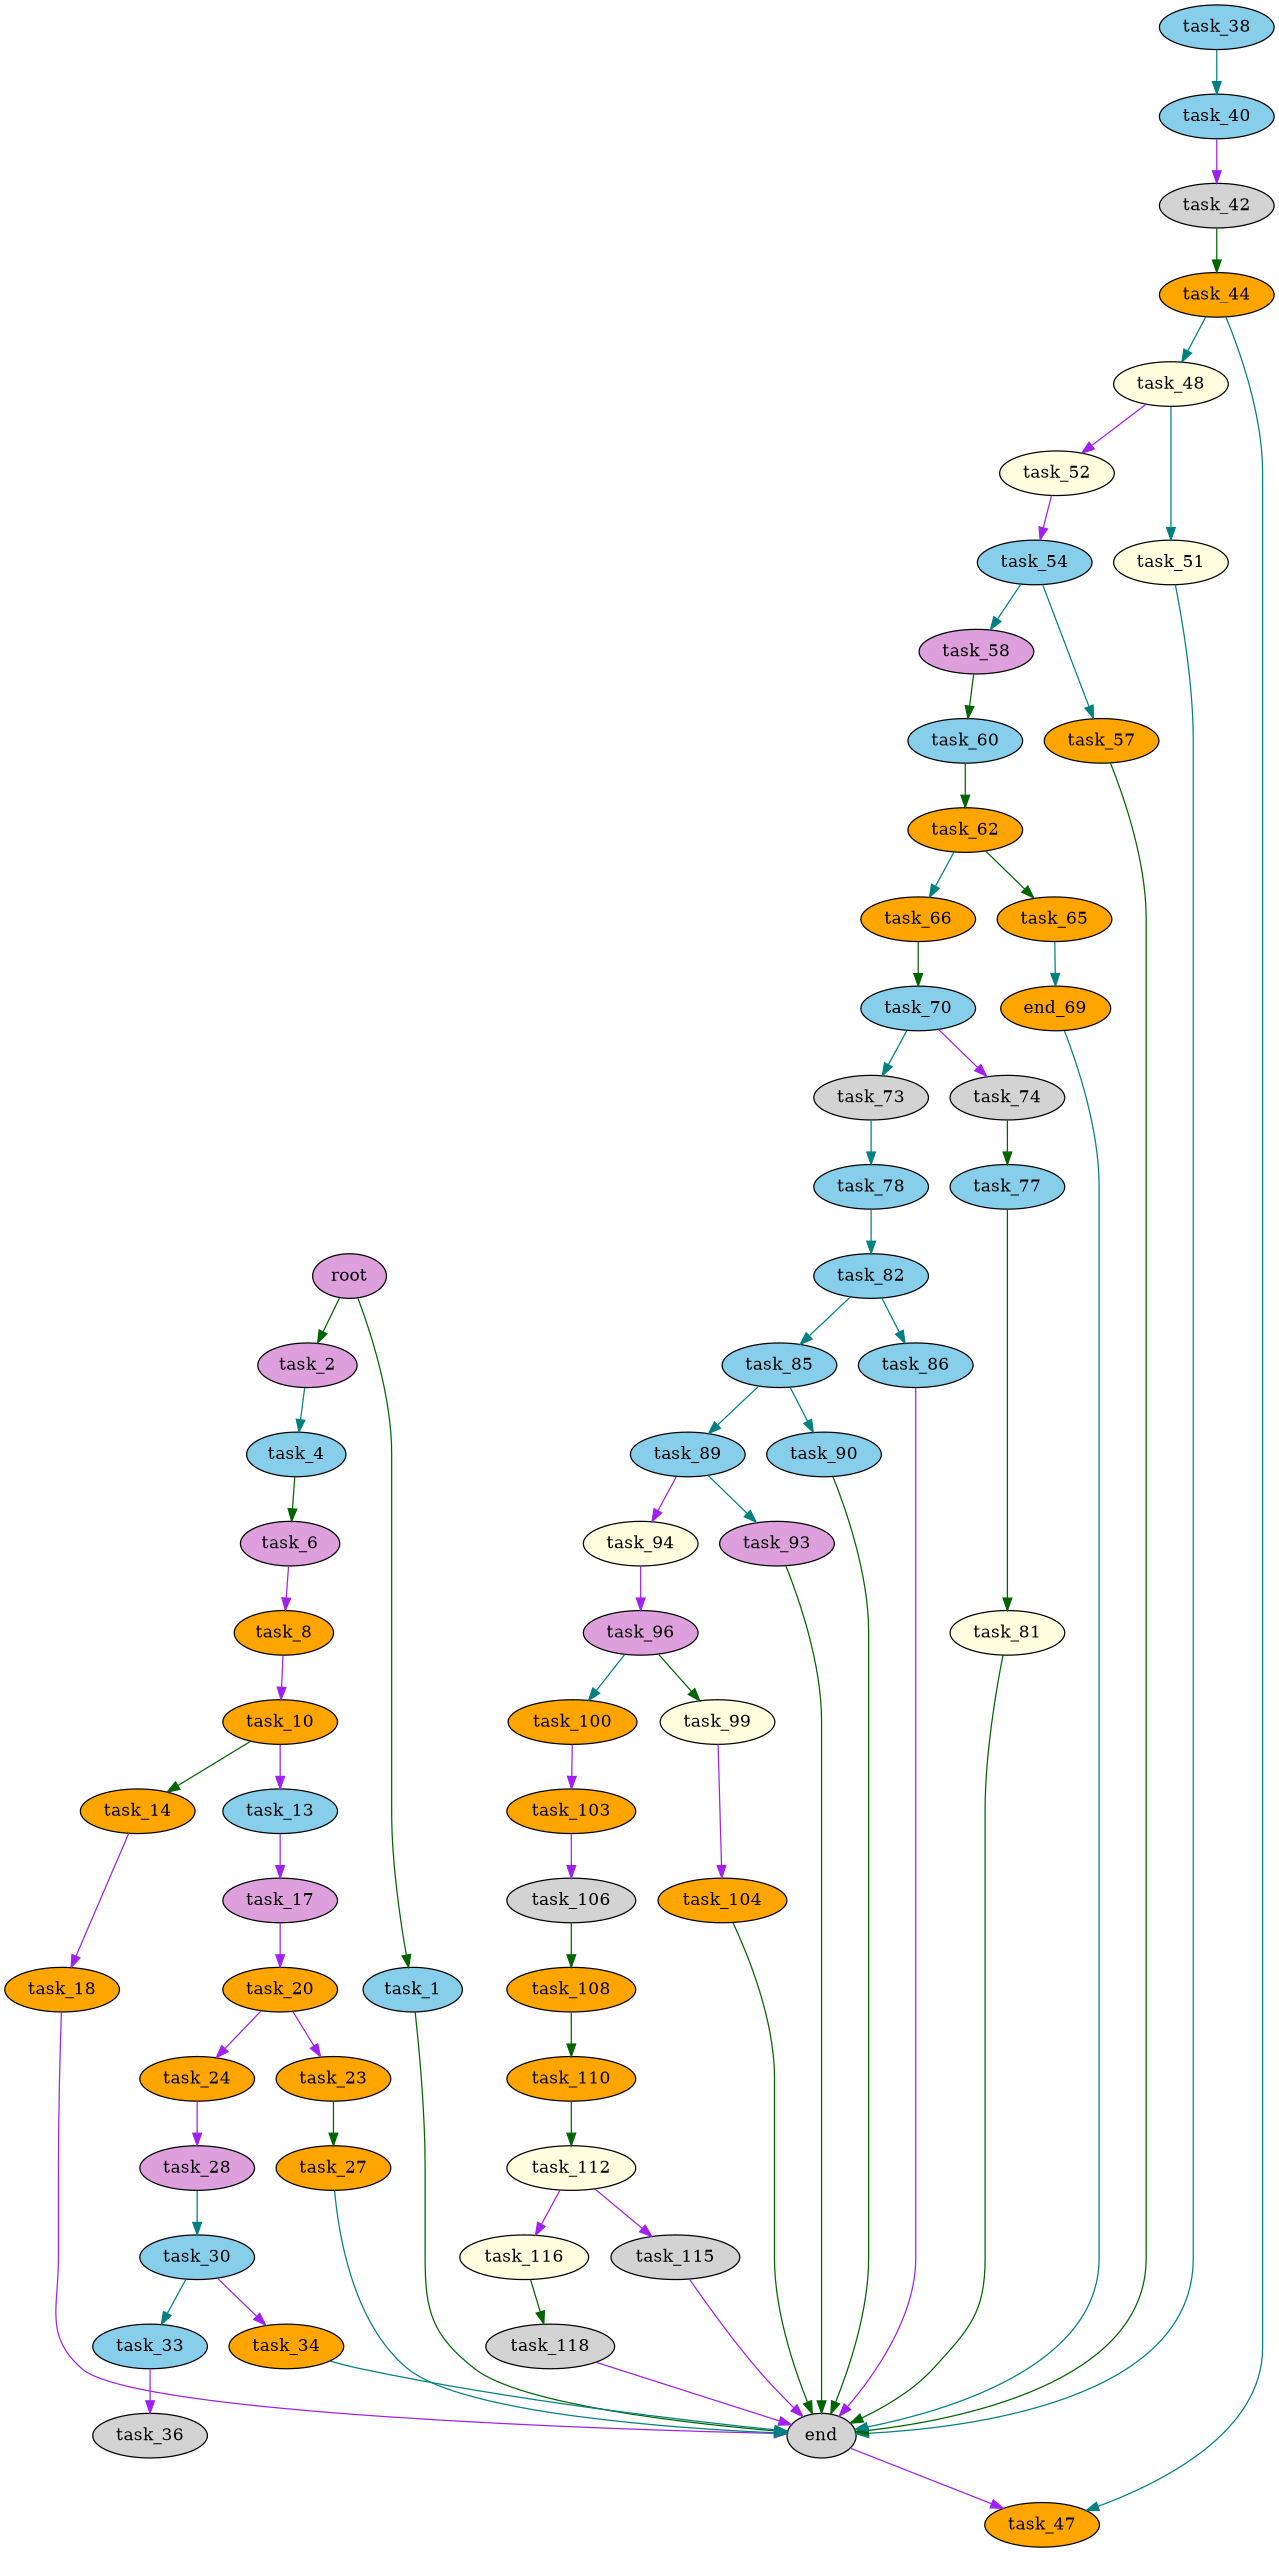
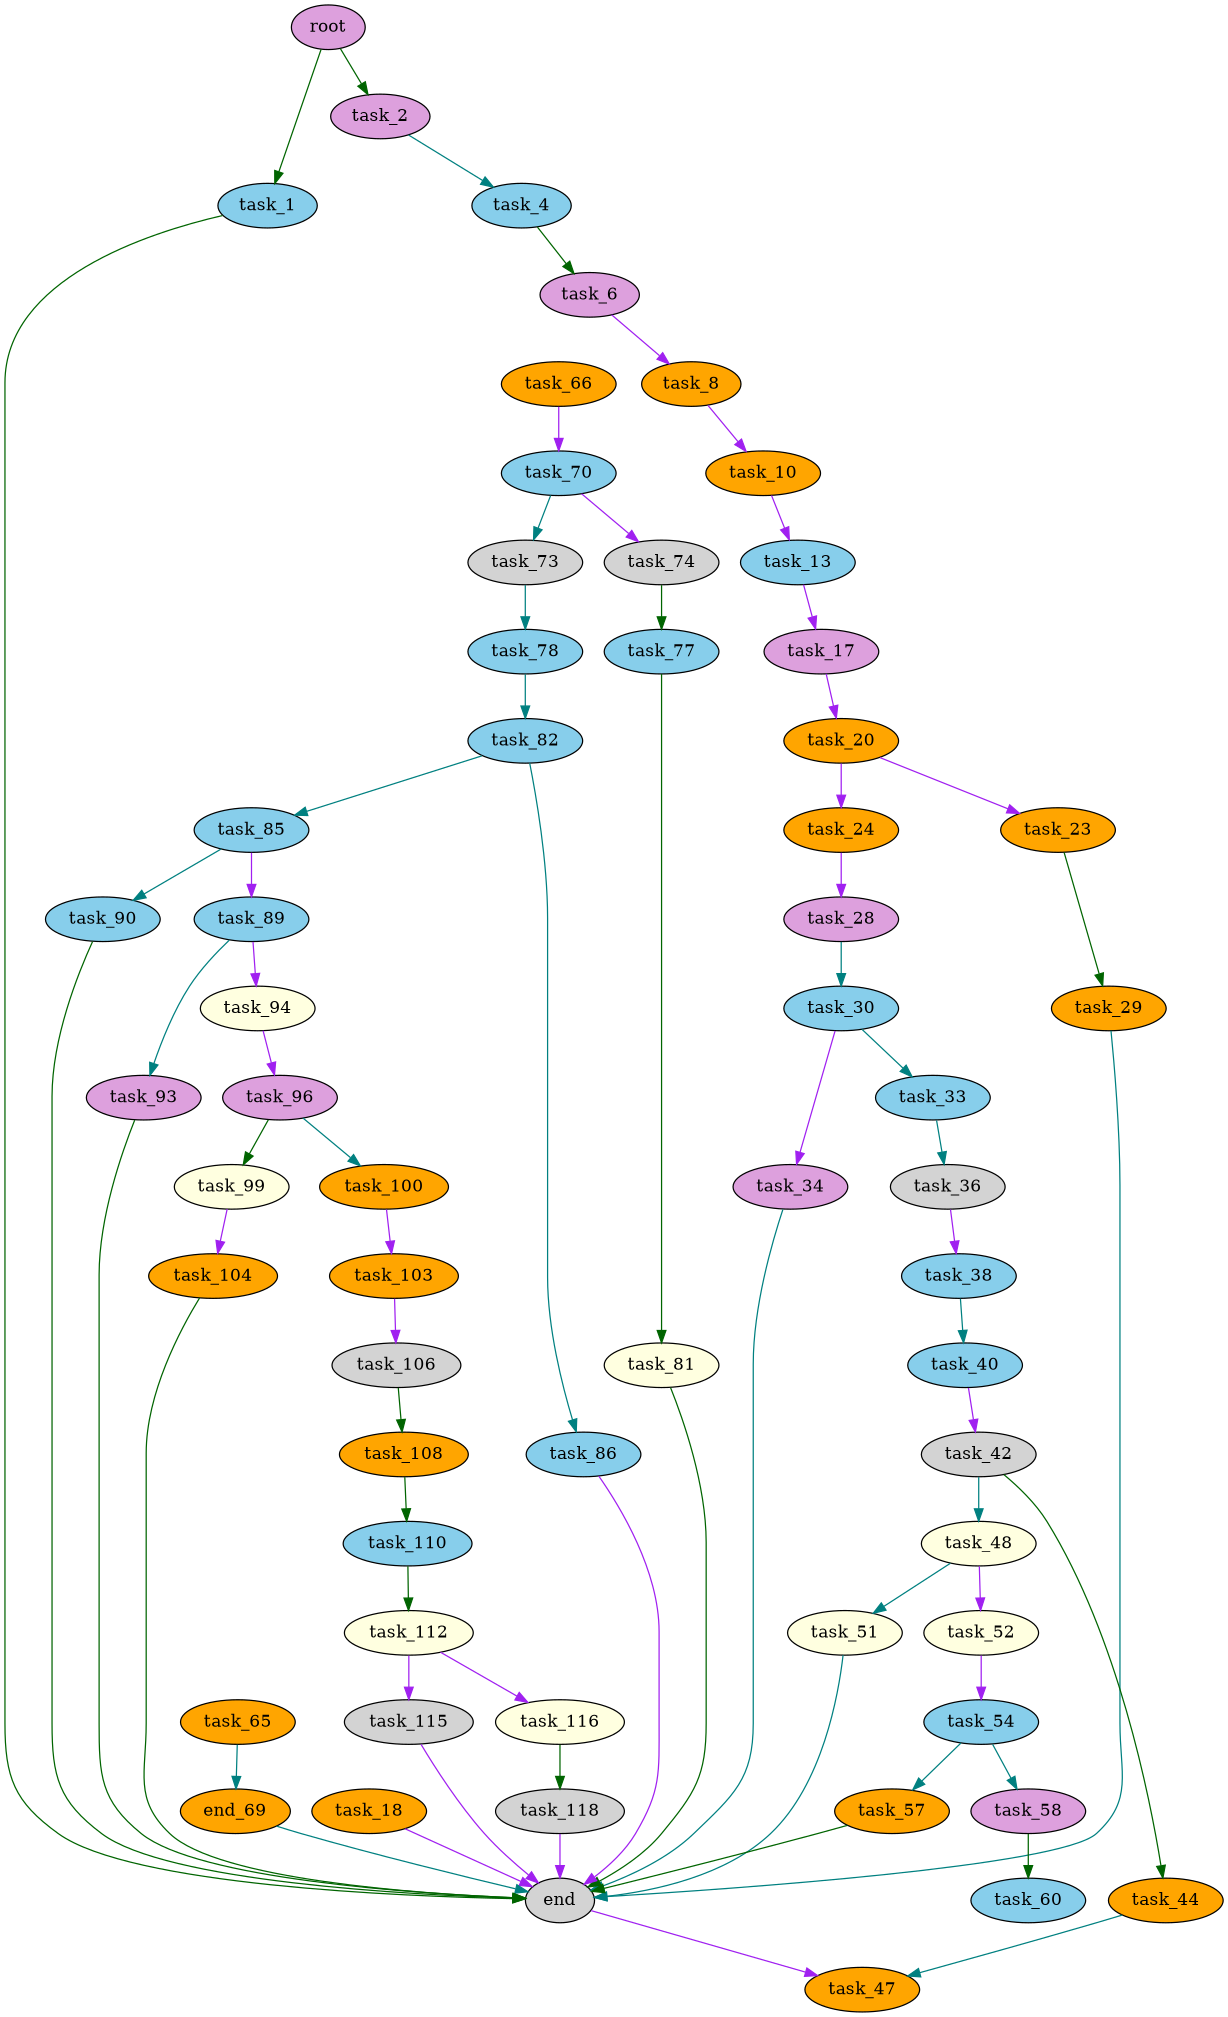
edge "task_44" -> "task_48": now "task_42" -> "task_48"
node "task_62": removed
edge "task_66" -> "task_70": color darkgreen -> purple
edge "task_36" -> "task_38": added
edge "task_85" -> "task_89": color teal -> purple
node "task_14": removed
node "task_110": fillcolor orange -> skyblue
node "task_27": label "task_27" -> "task_29"
node "task_34": fillcolor orange -> plum
edge "task_33" -> "task_36": color purple -> teal
